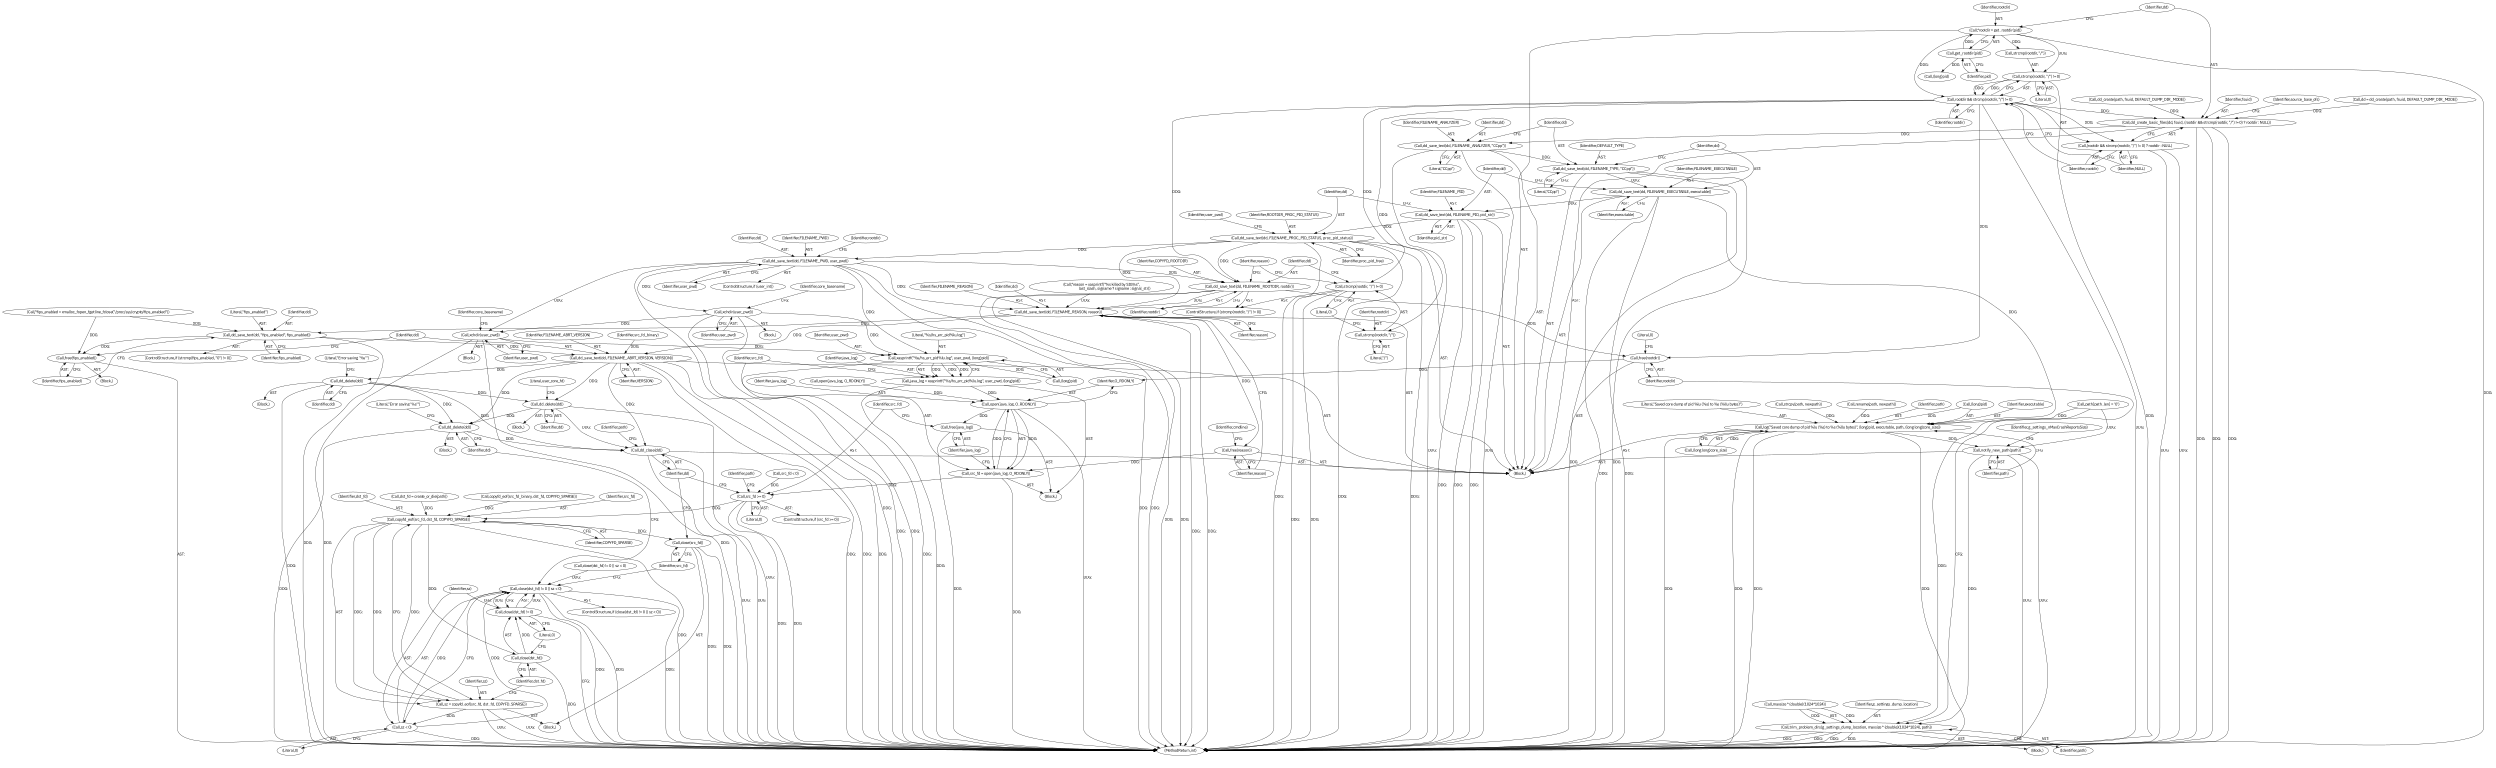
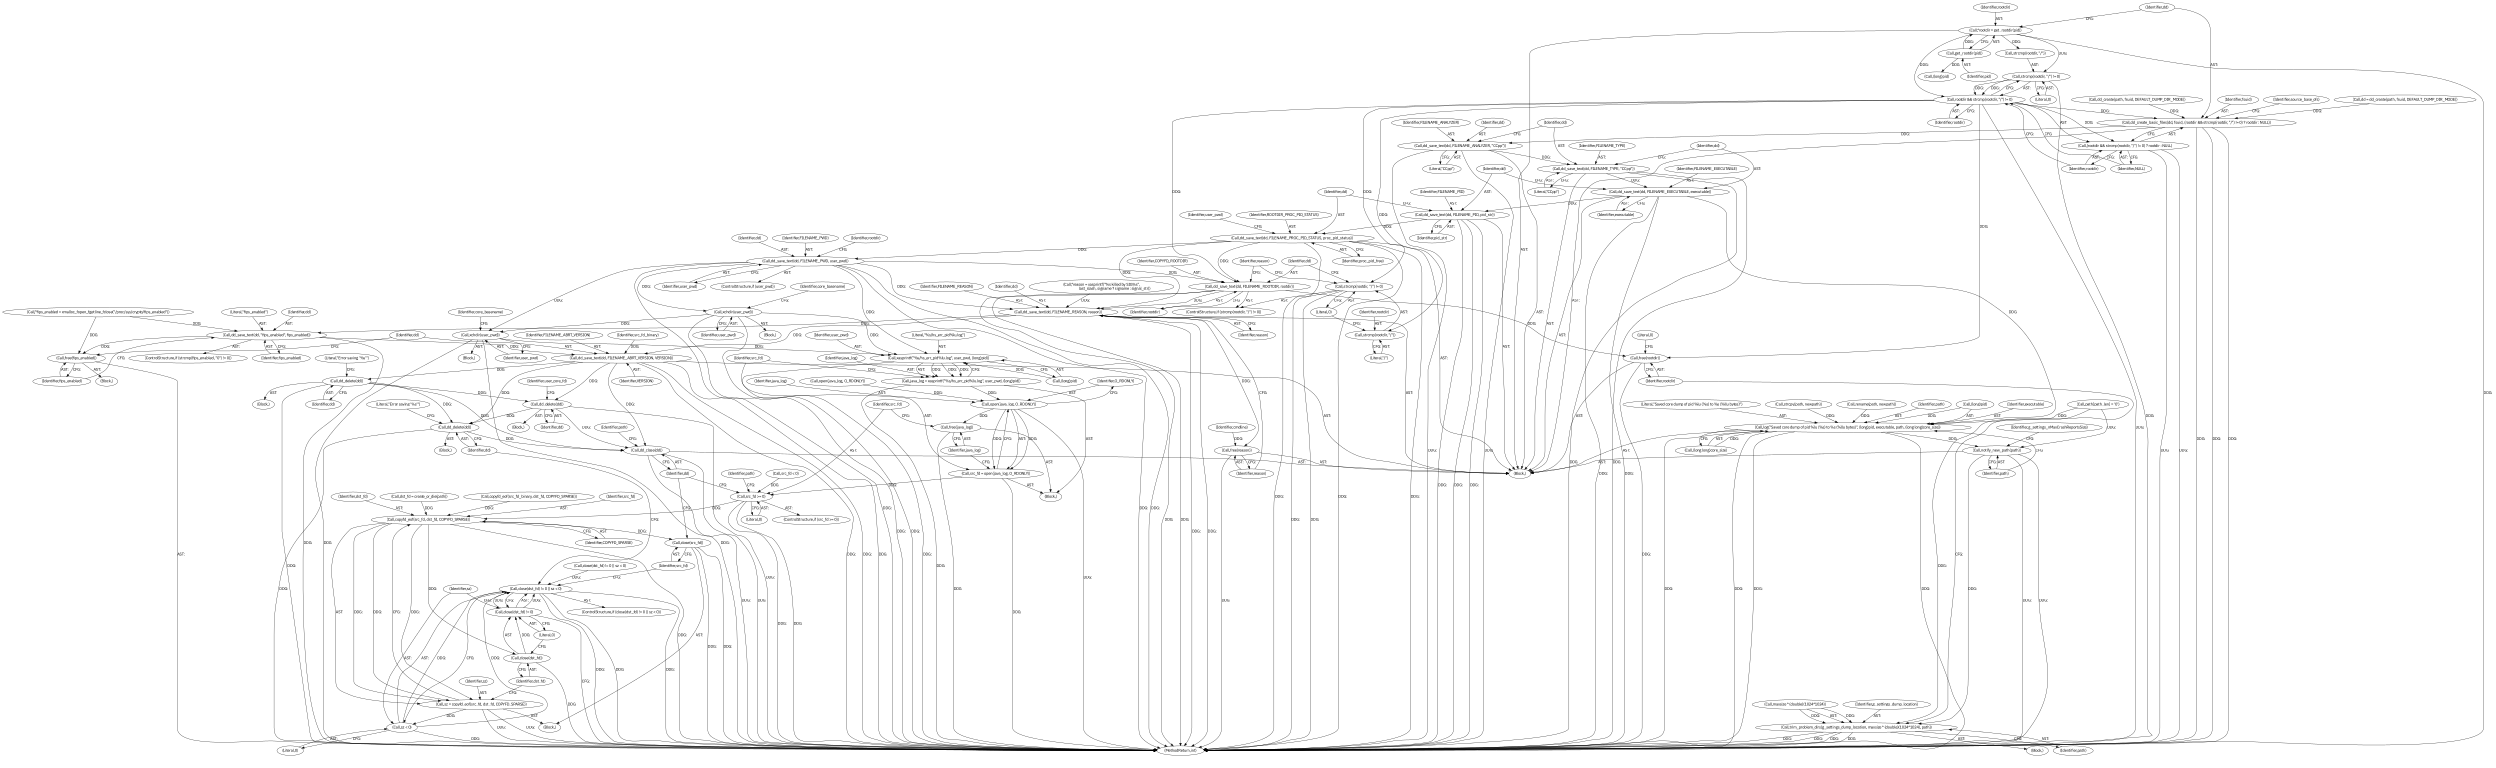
edge "(Call,get_rootdir(pid))" -> "(Identifier,pid)": removed, label "CFG:"
node "(Identifier,DEFAULT_TYPE)": label "(Identifier,DEFAULT_TYPE)" -> "(Identifier,FILENAME_TYPE)"
edge "(Call,dd_save_text(dd, FILENAME_PID, pid_str))" -> "(Identifier,pid_str)": label "AST: " -> "CFG: "
node "(ControlStructure,if (user_int))": label "(ControlStructure,if (user_int))" -> "(ControlStructure,if (user_pwd))"
edge "(Call,dd_save_text(dd, FILENAME_ABRT_VERSION, VERSION))" -> "(Identifier,VERSION)": removed, label "CFG:"
edge "(Call,free(rootdir))" -> "(Identifier,O_RDONLY)": now "(Call,free(rootdir))" -> "(MethodReturn,int)"
node "(Literal,user_core_fd)": label "(Literal,user_core_fd)" -> "(Identifier,user_core_fd)"
edge "(Identifier,cmdline)" -> "(Call,free(reason))": label "CFG: " -> "DDG: "
edge "(Call,free(reason))" -> "(Call,src_fd = open(java_log, O_RDONLY))": now "(Call,free(reason))" -> "(MethodReturn,int)"
